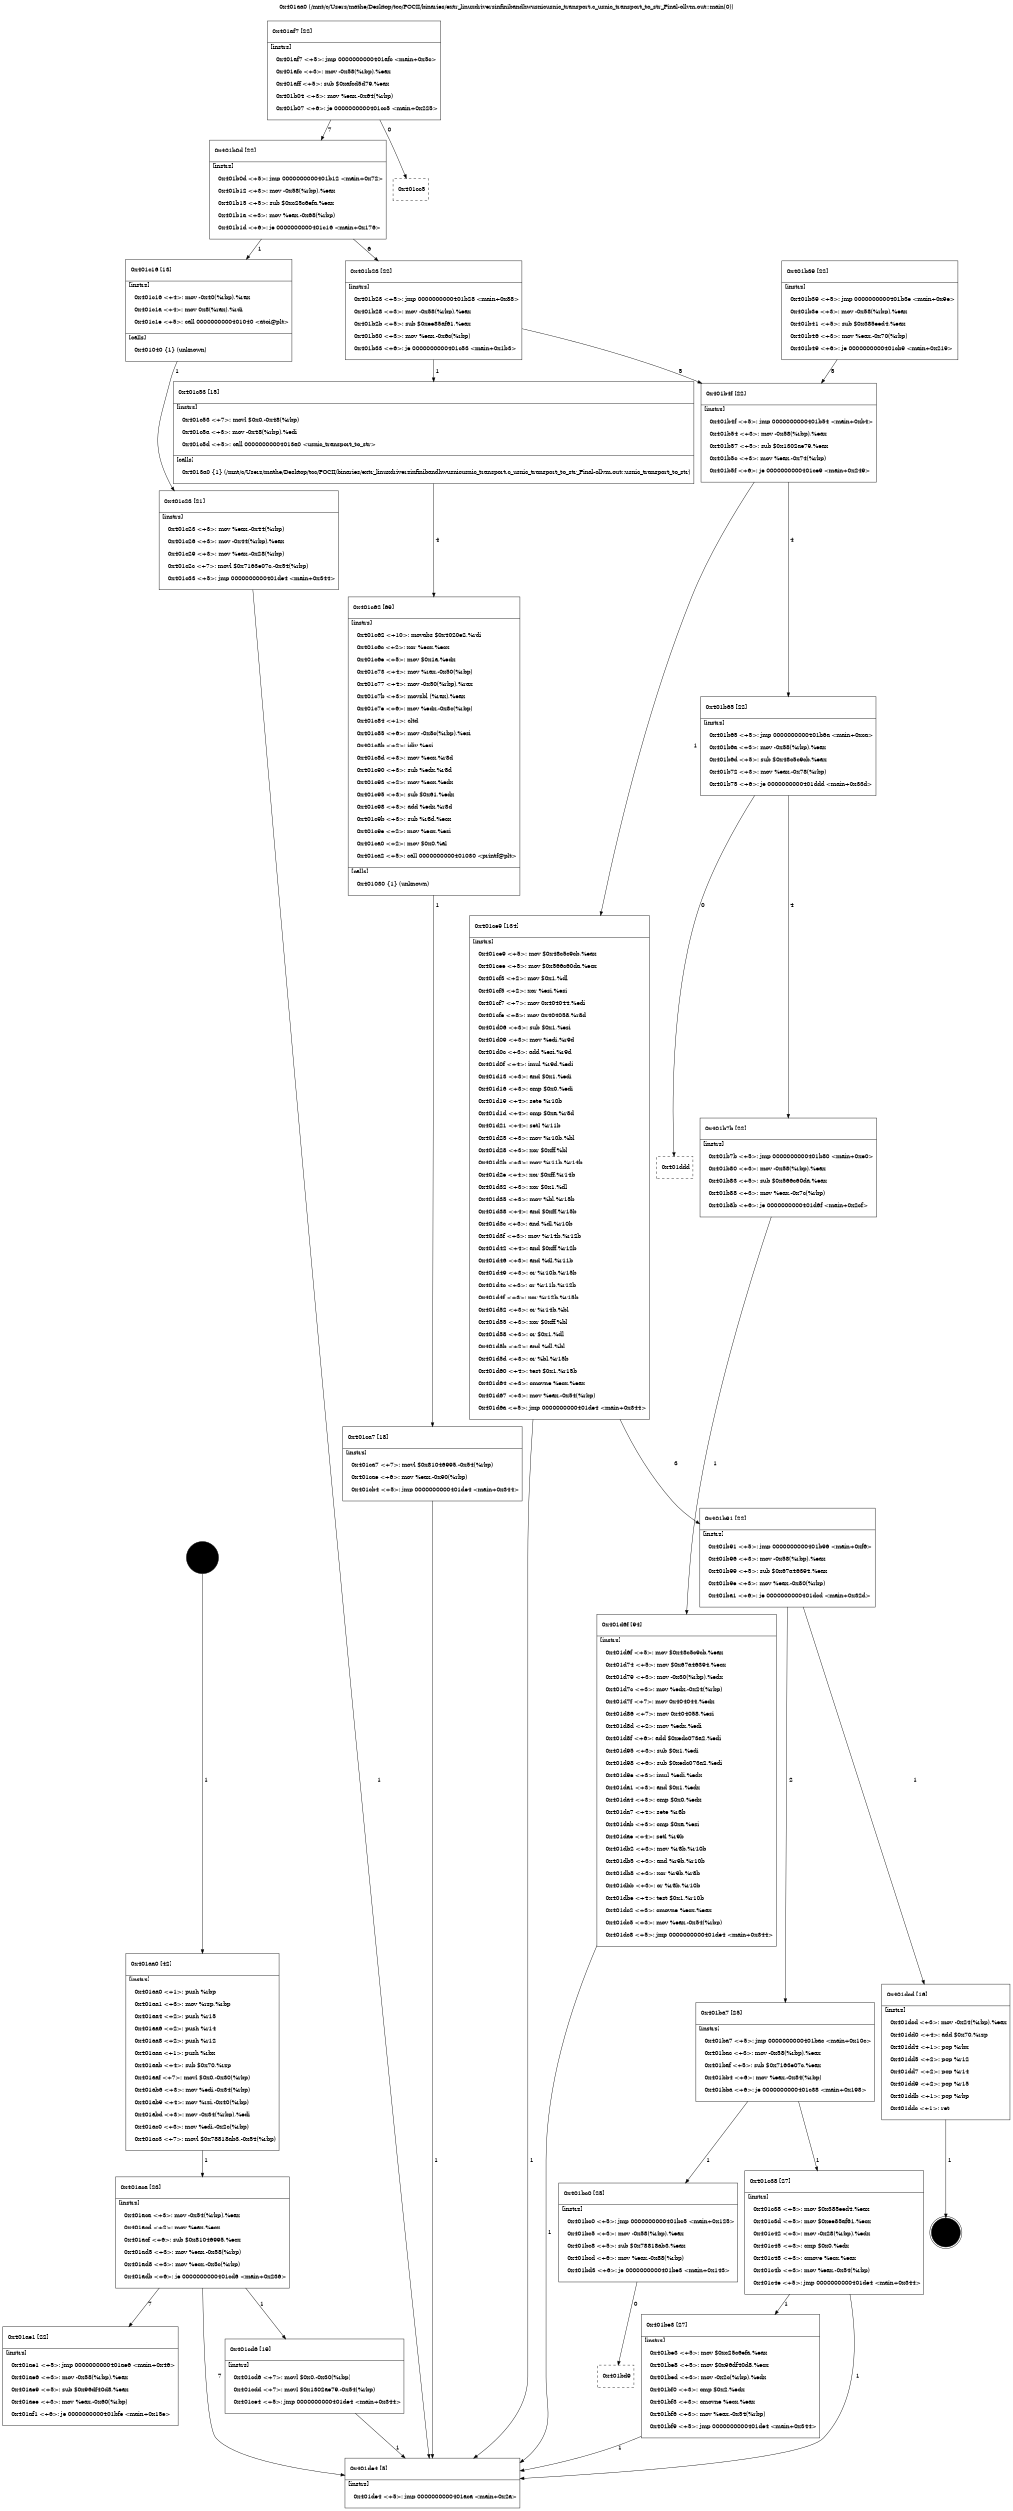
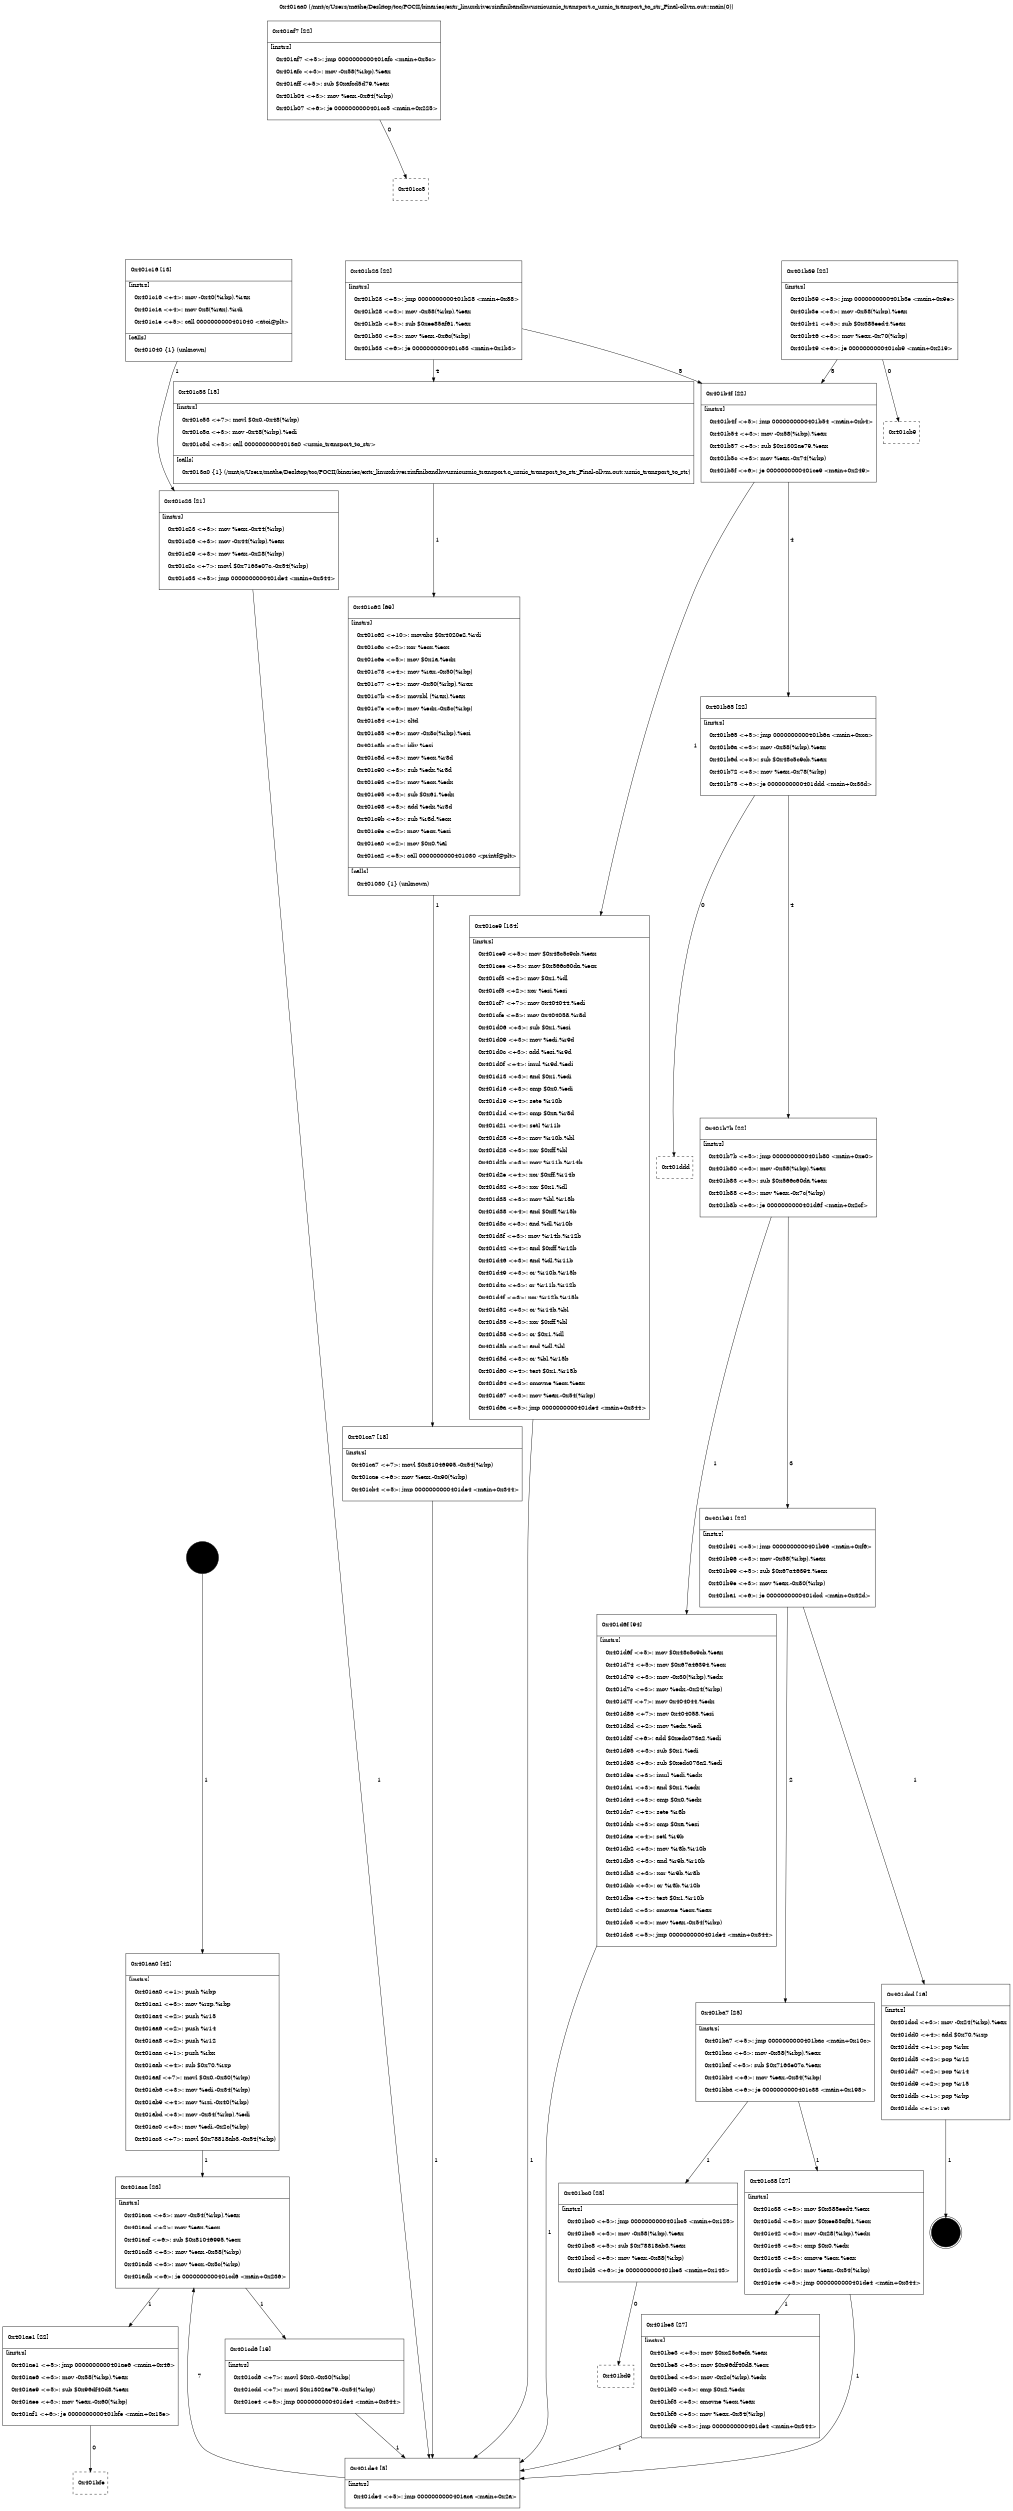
node "0x401b0d [22]": removed
edge "0x401b23 [22]" -> "0x401c53 [15]": label " 1" -> " 4"
node "0x401cb9": added
edge "0x401c53 [15]" -> "0x401c62 [69]": label " 4" -> " 1"
edge "0x401ce9 [134]" -> "0x401b91 [22]": now "0x401b7b [22]" -> "0x401b91 [22]"
edge "0x401aca [23]" -> "0x401ae1 [22]": label " 7" -> " 1"
edge "0x401aca [23]" -> "0x401de4 [5]": reversed
node "0x401bfe": added
